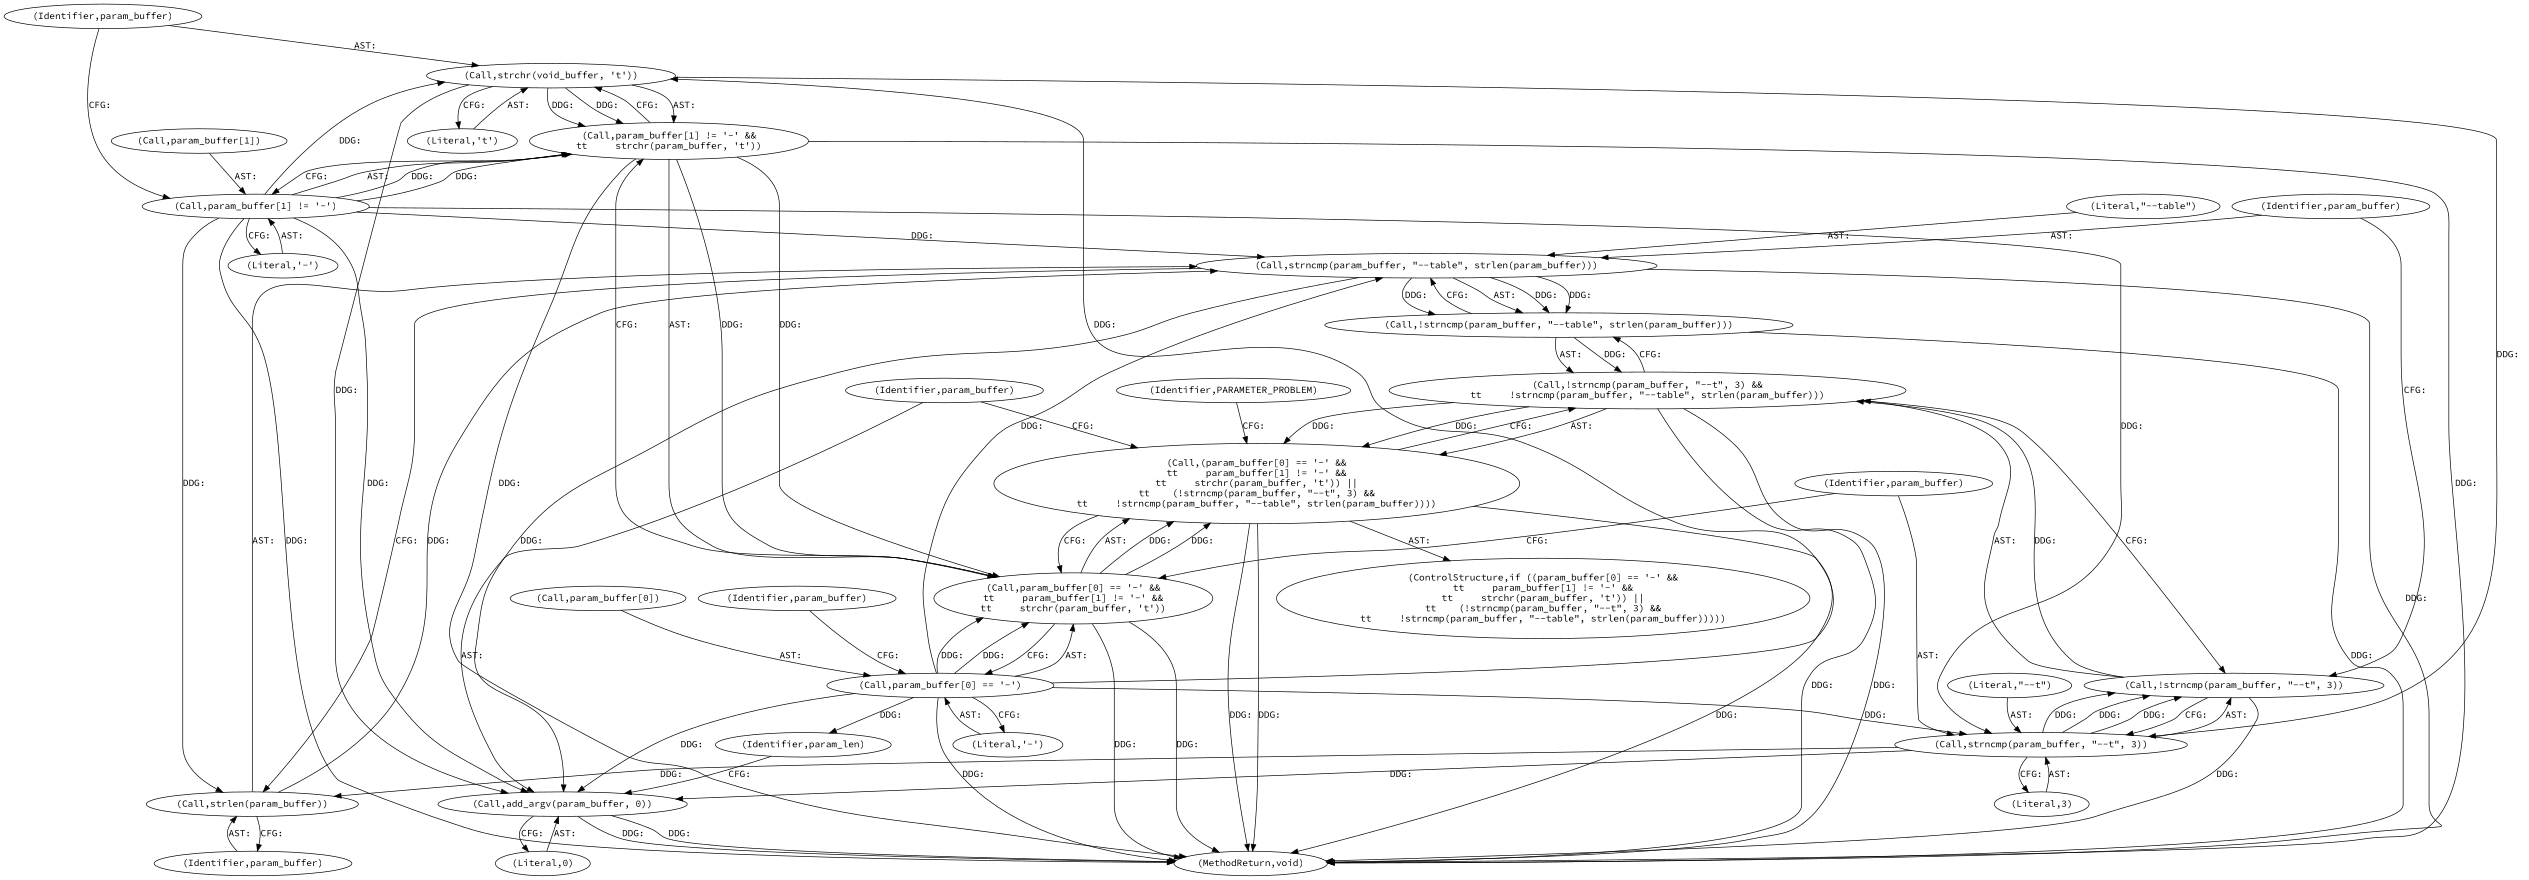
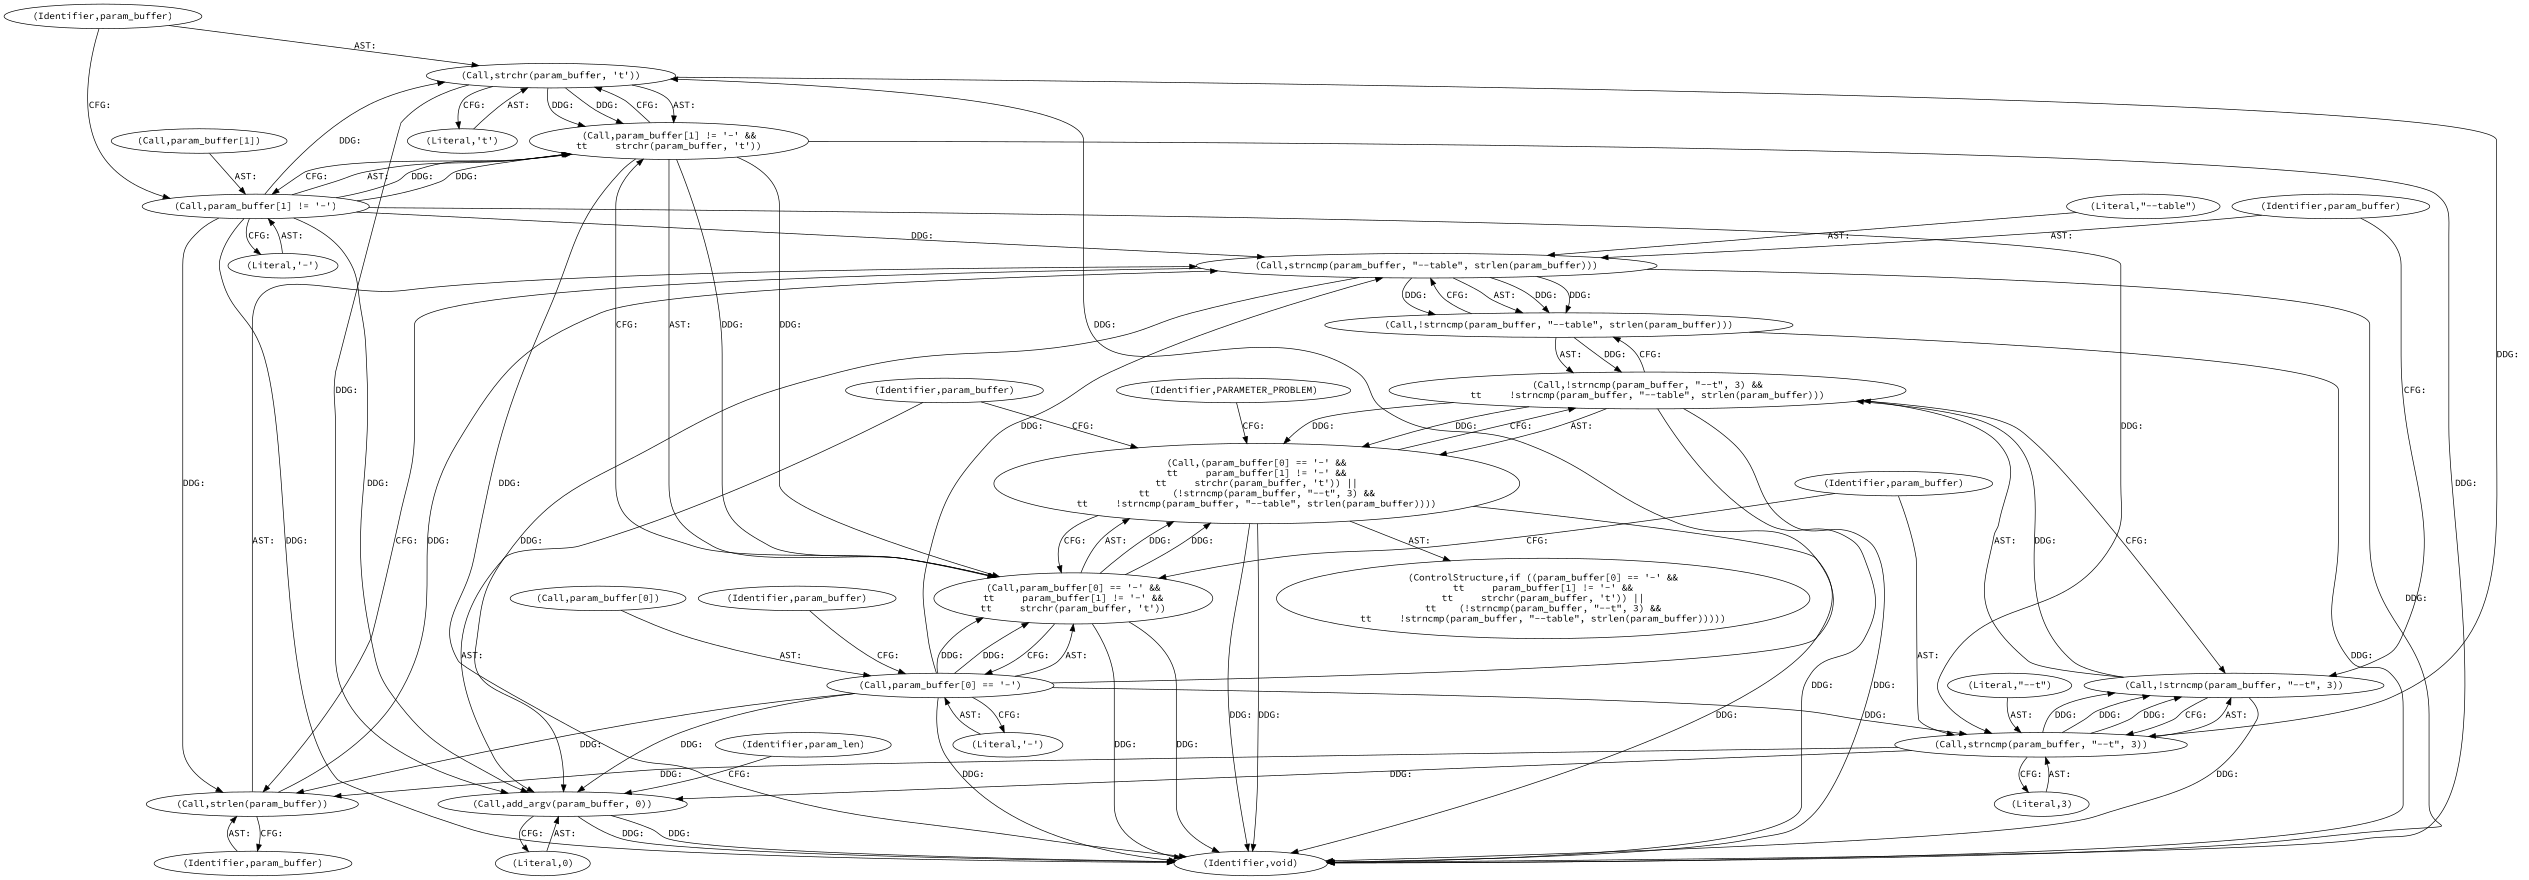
node "(Call,strchr(void_buffer, 't'))": label "(Call,strchr(void_buffer, 't'))" -> "(Call,strchr(param_buffer, 't'))"
edge "(Call,param_buffer[0] == '-')" -> "(Identifier,param_len)": now "(Call,param_buffer[0] == '-')" -> "(Call,strlen(param_buffer))"
node "(MethodReturn,void)": label "(MethodReturn,void)" -> "(Identifier,void)"
